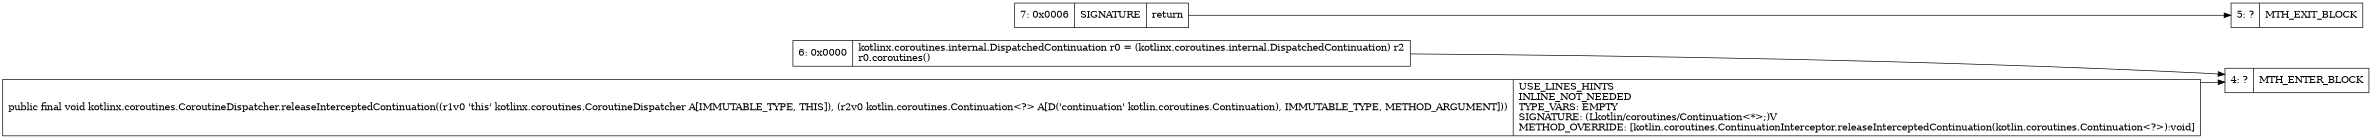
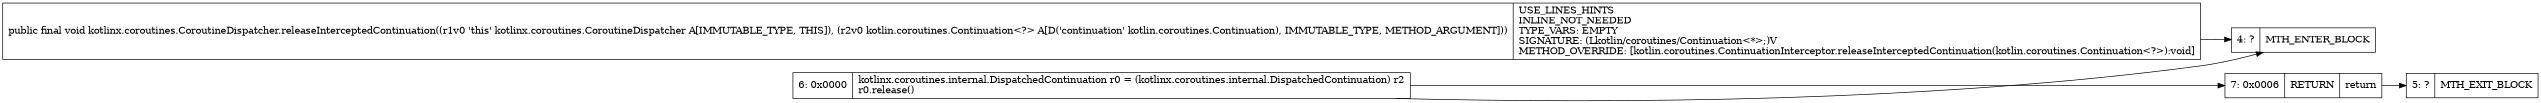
node "7: 0x0006": text "SIGNATURE" -> "RETURN"
node "6: 0x0000": text "r0.coroutines()" -> "r0.release()"
edge "6: 0x0000" -> "7: 0x0006": added
